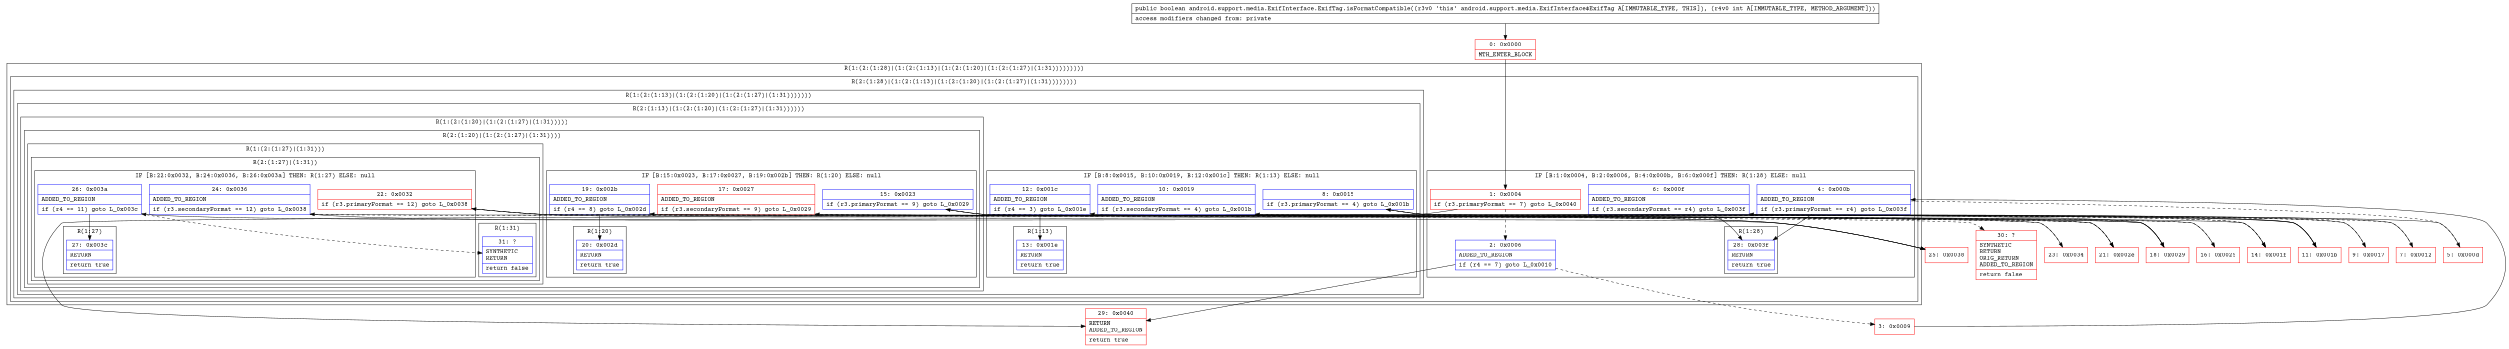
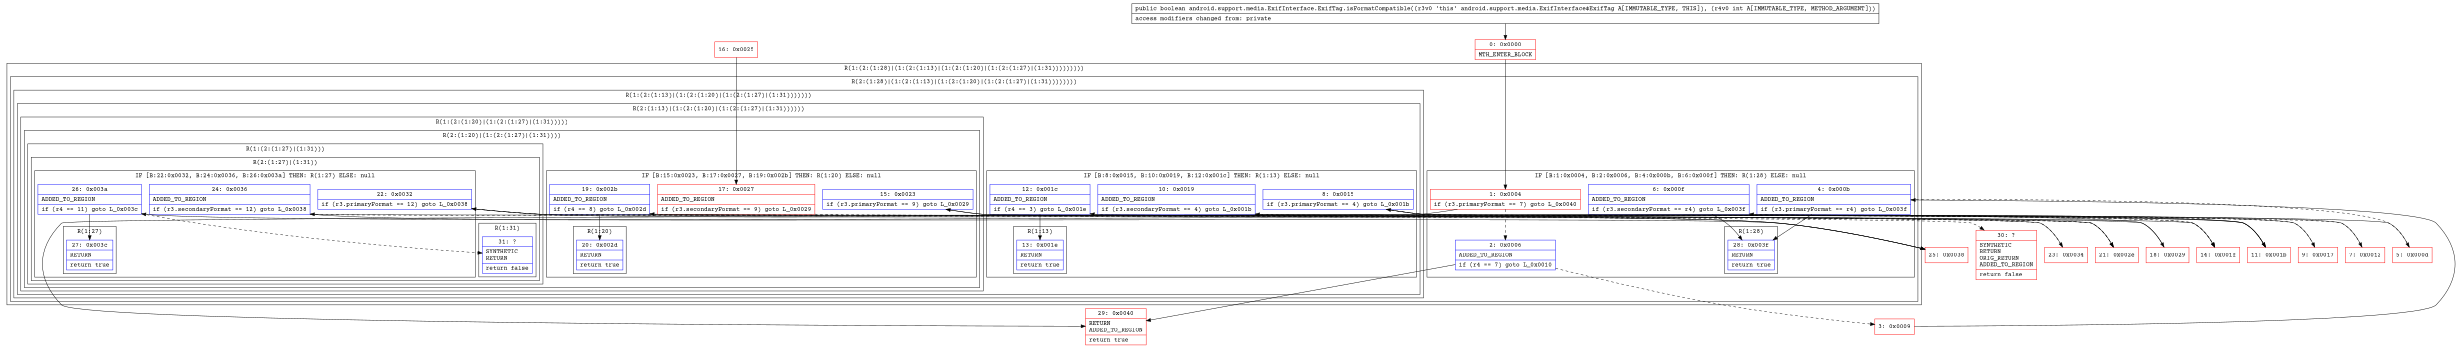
node "22: 0x0032": color red -> blue
edge "17: 0x0027" -> "18: 0x0029": removed
edge "15: 0x0023" -> "16: 0x0025": removed
